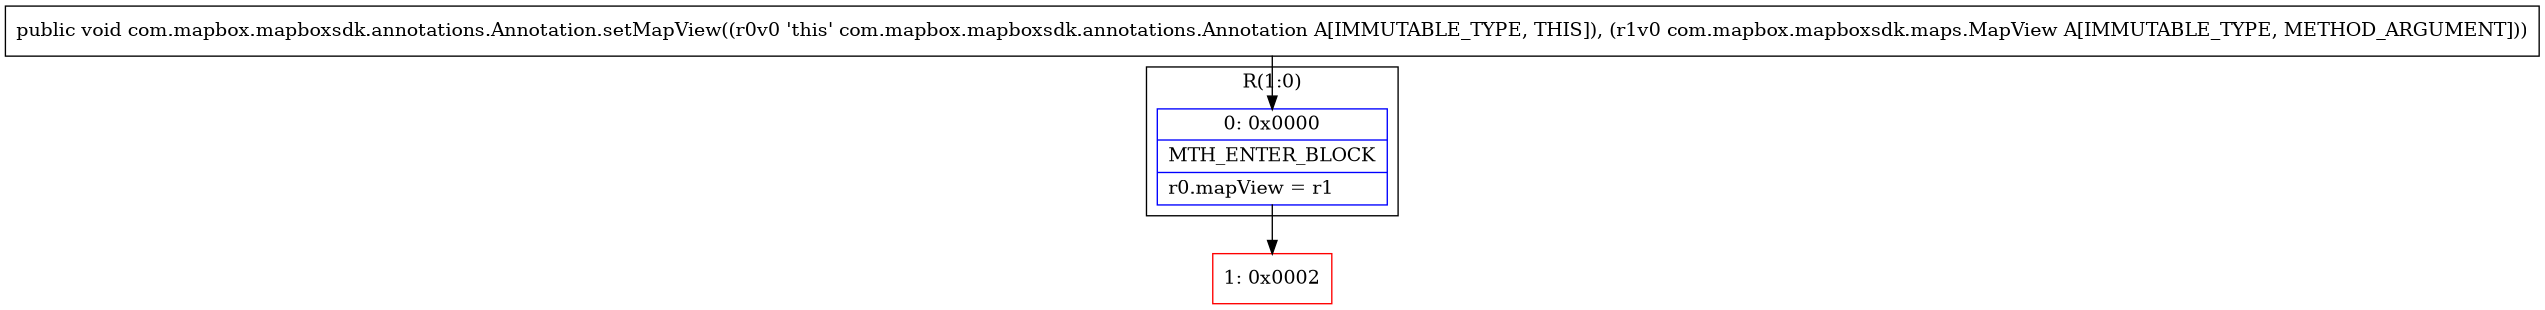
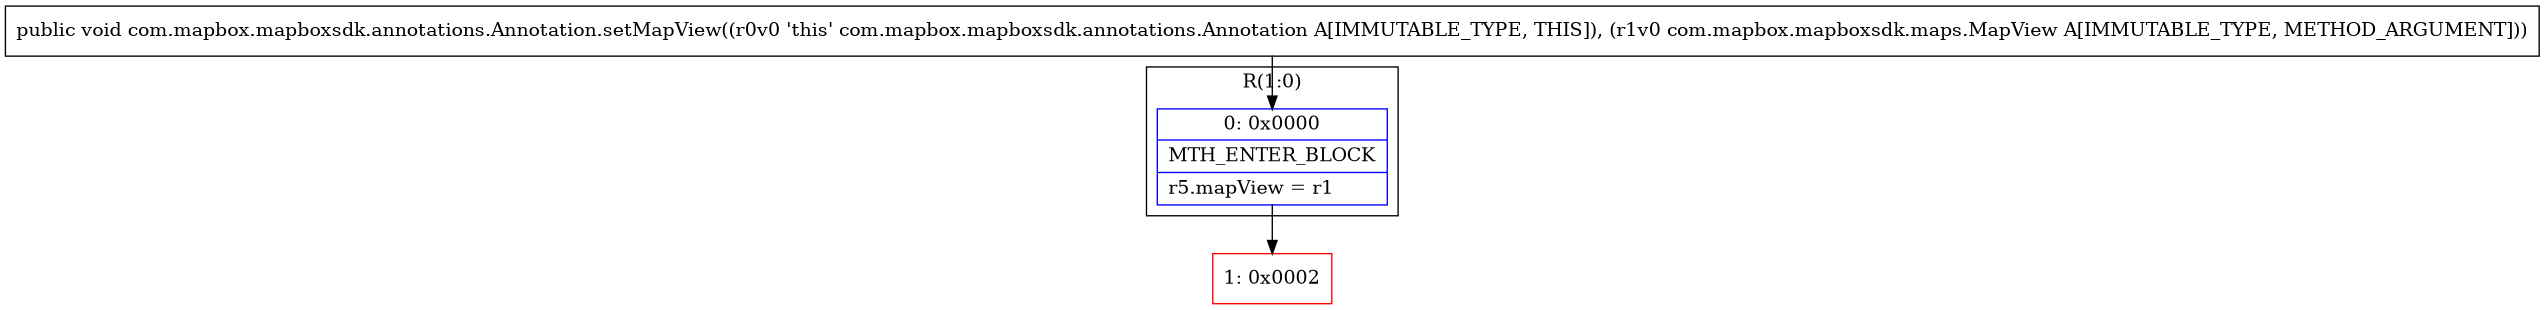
node "0: 0x0000": text "r0.mapView = r1" -> "r5.mapView = r1"
